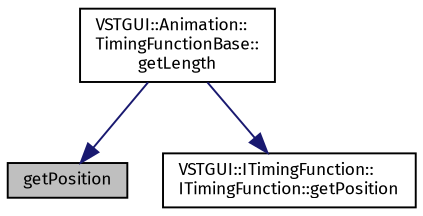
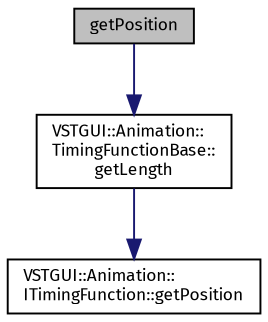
edge "VSTGUI::Animation:: TimingFunctionBase:: getLength" -> "getPosition": reversed
node "VSTGUI::ITimingFunction:: ITimingFunction::getPosition": label "VSTGUI::ITimingFunction:: ITimingFunction::getPosition" -> "VSTGUI::Animation:: ITimingFunction::getPosition"
